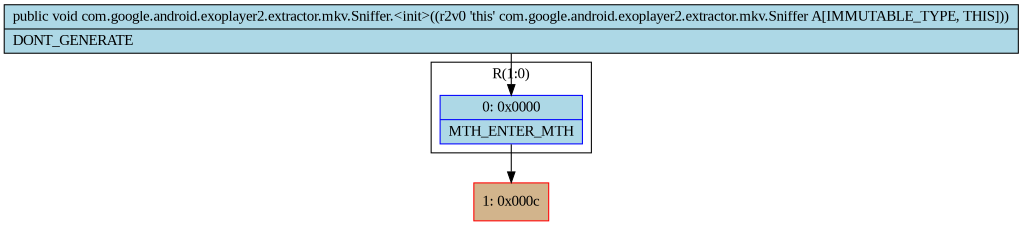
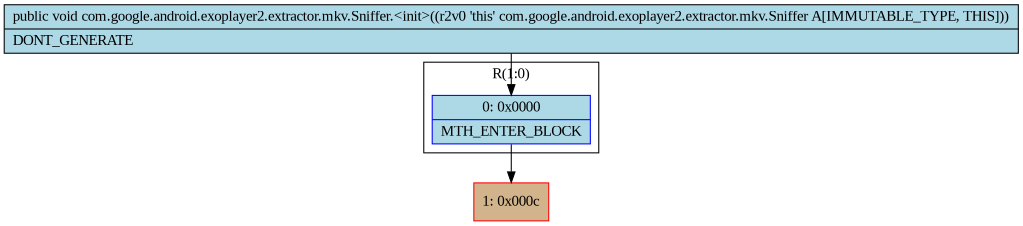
node "0: 0x0000": text "MTH_ENTER_MTH" -> "MTH_ENTER_BLOCK"
